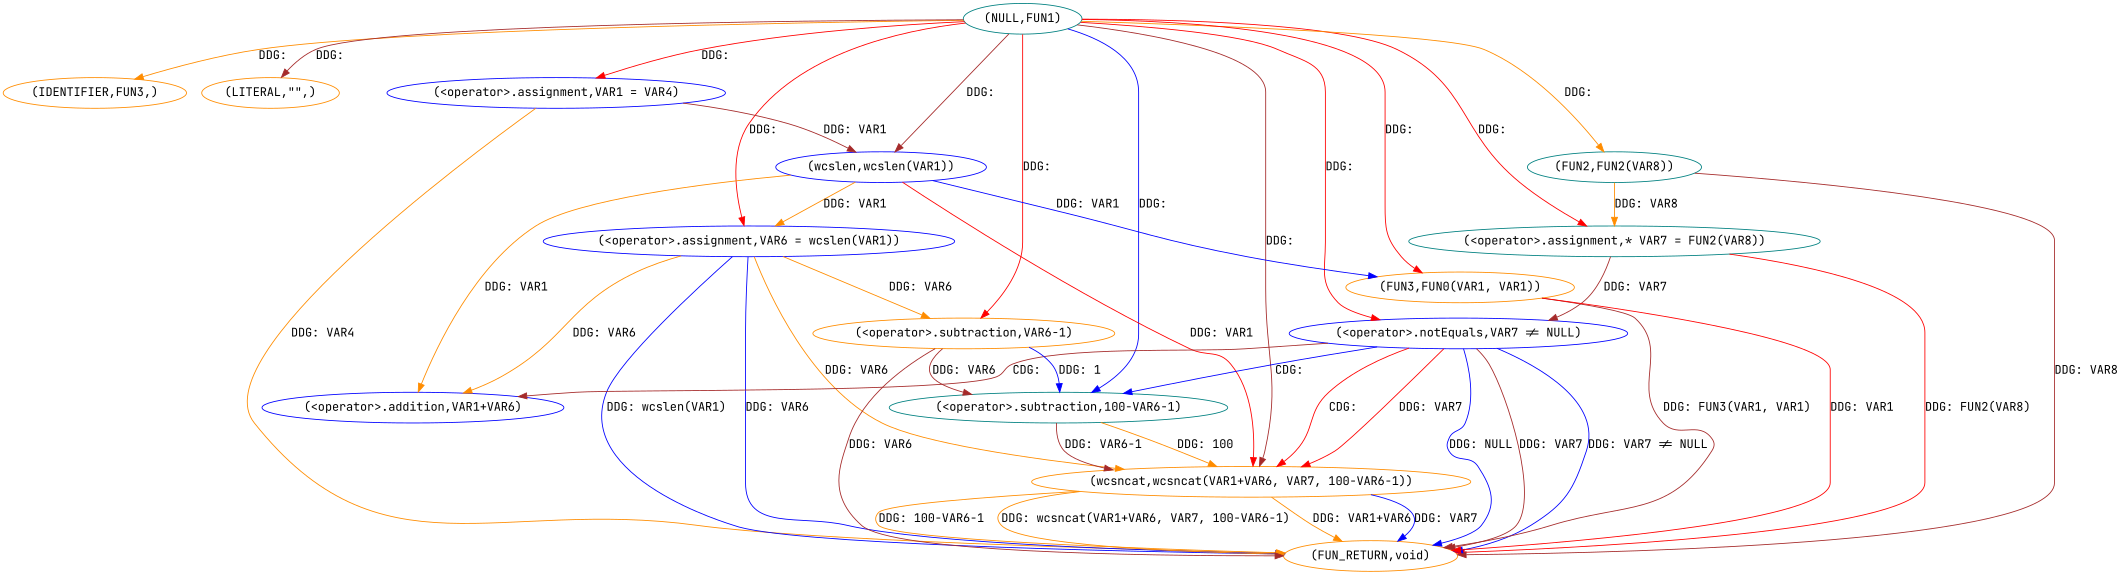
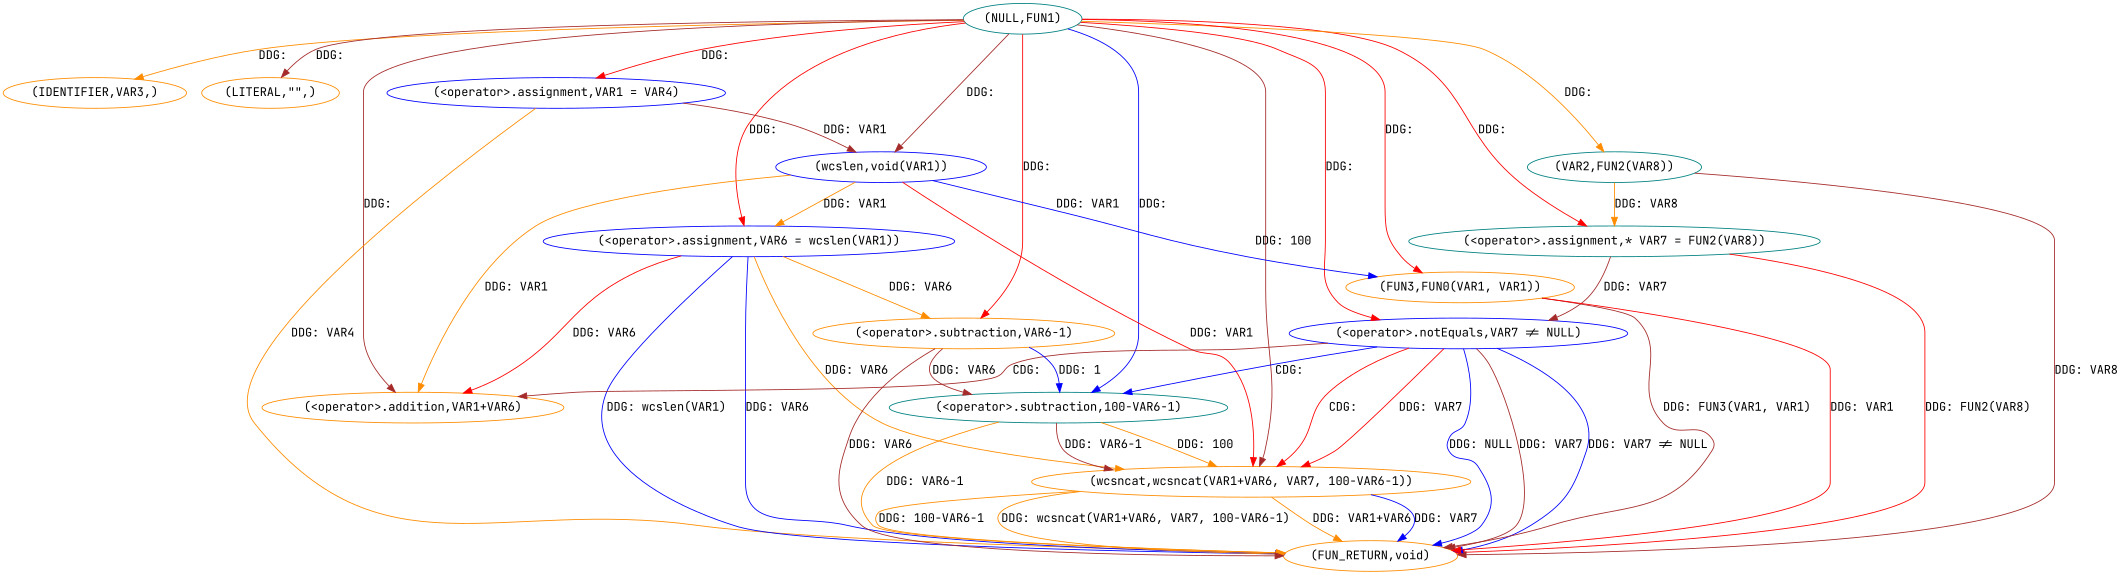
edge "(NULL,FUN1)" -> "(<operator>.addition,VAR1+VAR6)": added, label "DDG:"
node "(IDENTIFIER,FUN3,)": label "(IDENTIFIER,FUN3,)" -> "(IDENTIFIER,VAR3,)"
node "(wcslen,wcslen(VAR1))": label "(wcslen,wcslen(VAR1))" -> "(wcslen,void(VAR1))"
node "(FUN2,FUN2(VAR8))": label "(FUN2,FUN2(VAR8))" -> "(VAR2,FUN2(VAR8))"
edge "(NULL,FUN1)" -> "(wcsncat,wcsncat(VAR1+VAR6, VAR7, 100-VAR6-1))": label "DDG: " -> "DDG: 100"
edge "(<operator>.assignment,VAR6 = wcslen(VAR1))" -> "(<operator>.addition,VAR1+VAR6)": color darkorange -> red
node "(<operator>.addition,VAR1+VAR6)": color blue -> darkorange
edge "(<operator>.subtraction,100-VAR6-1)" -> "(FUN_RETURN,void)": added, label "DDG: VAR6-1"
